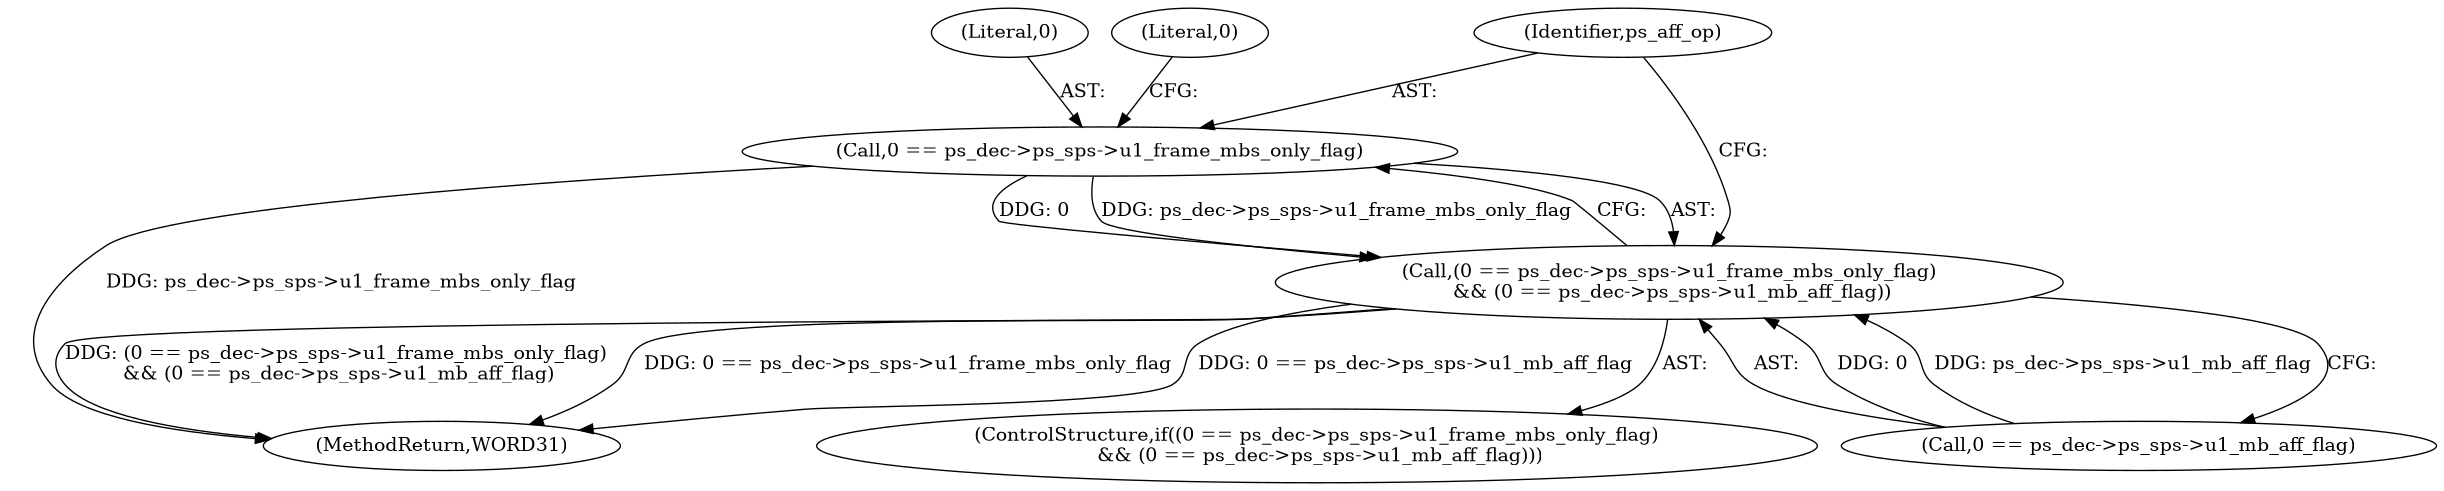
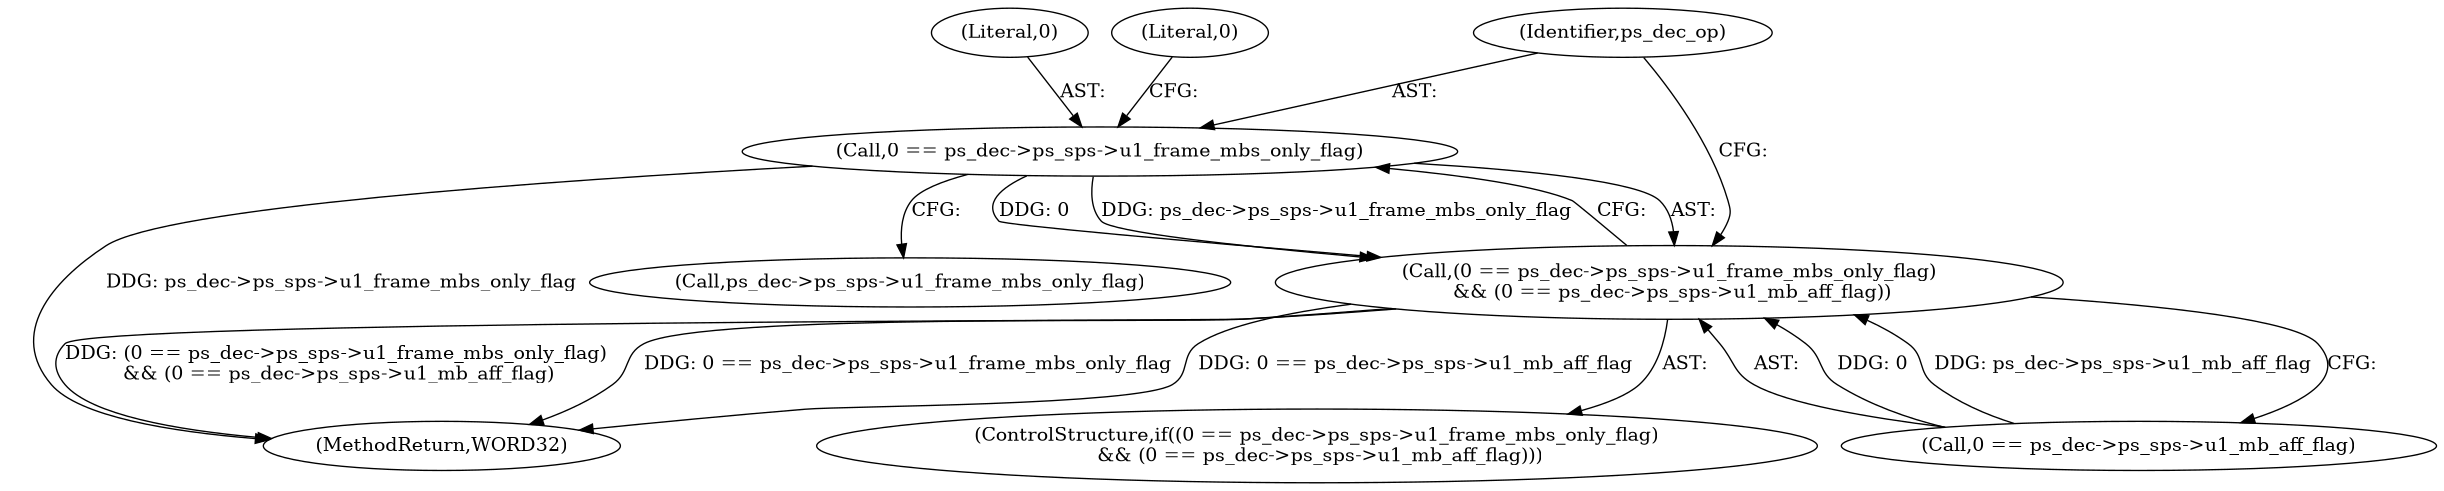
node "(Identifier,ps_aff_op)": label "(Identifier,ps_aff_op)" -> "(Identifier,ps_dec_op)"
node "(Call,ps_dec->ps_sps->u1_frame_mbs_only_flag)": added
node "(MethodReturn,WORD31)": label "(MethodReturn,WORD31)" -> "(MethodReturn,WORD32)"
